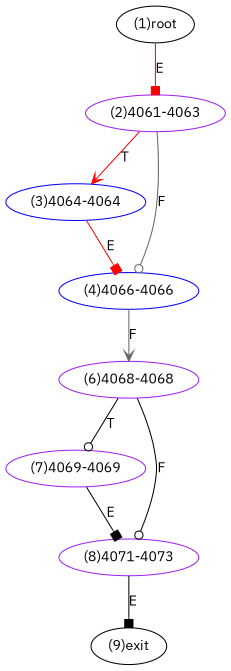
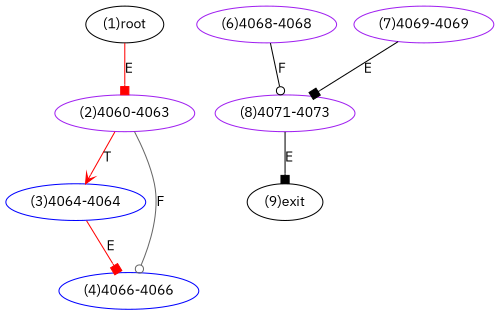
node "(2)4061-4063": label "(2)4061-4063" -> "(2)4060-4063"
edge "(4)4066-4066" -> "(6)4068-4068": removed, label "F"
edge "(6)4068-4068" -> "(7)4069-4069": removed, label "T"
